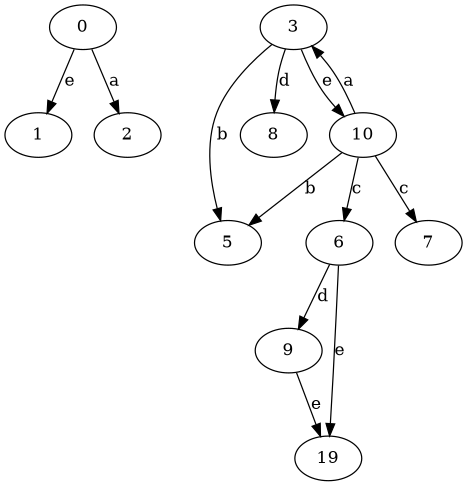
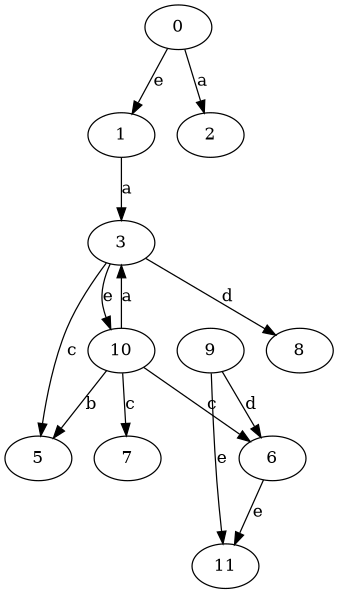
edge "3" -> "5": label "b" -> "c"
edge "1" -> "3": added, label "a"
edge "6" -> "9": reversed
node "19": label "19" -> "11"
